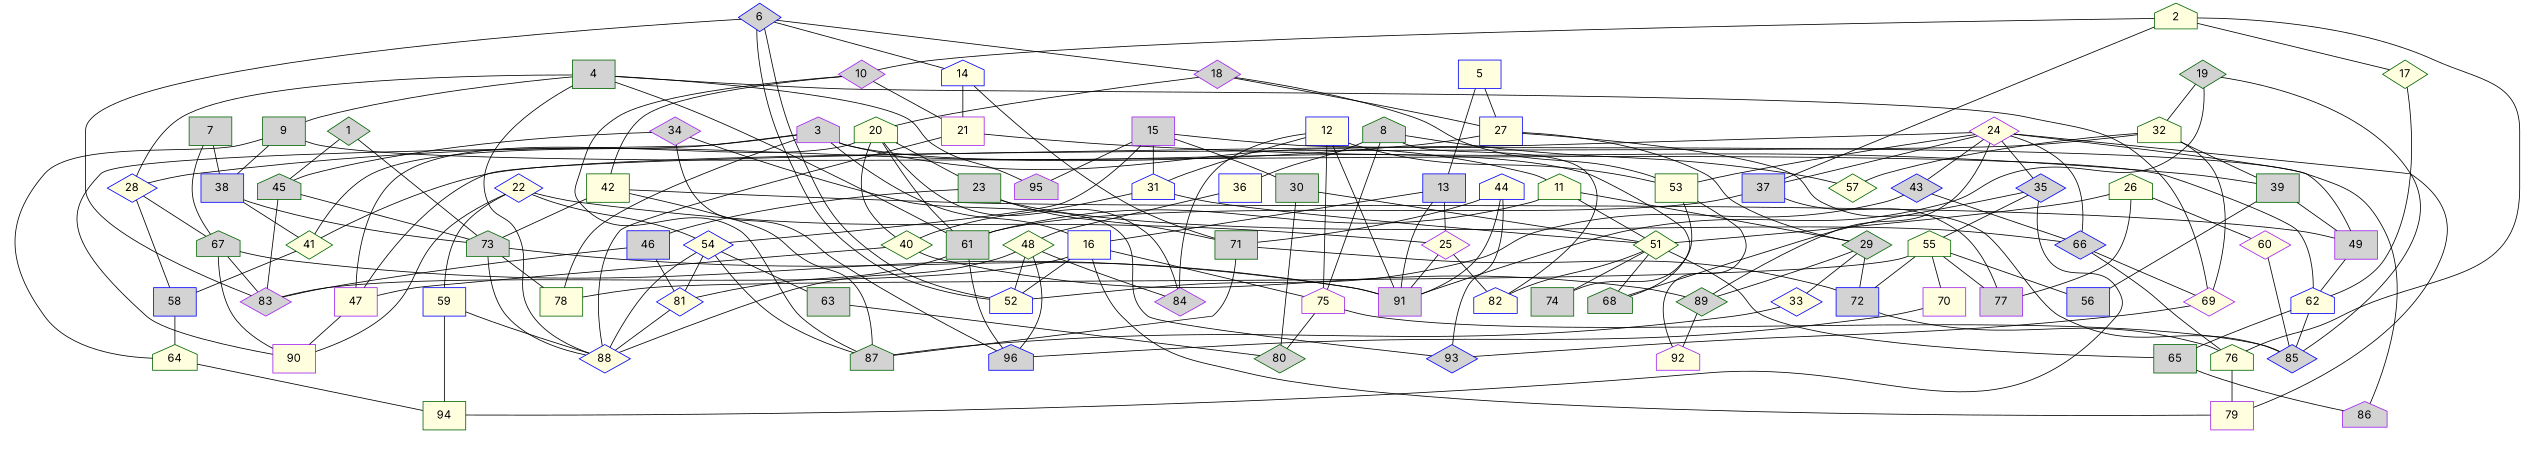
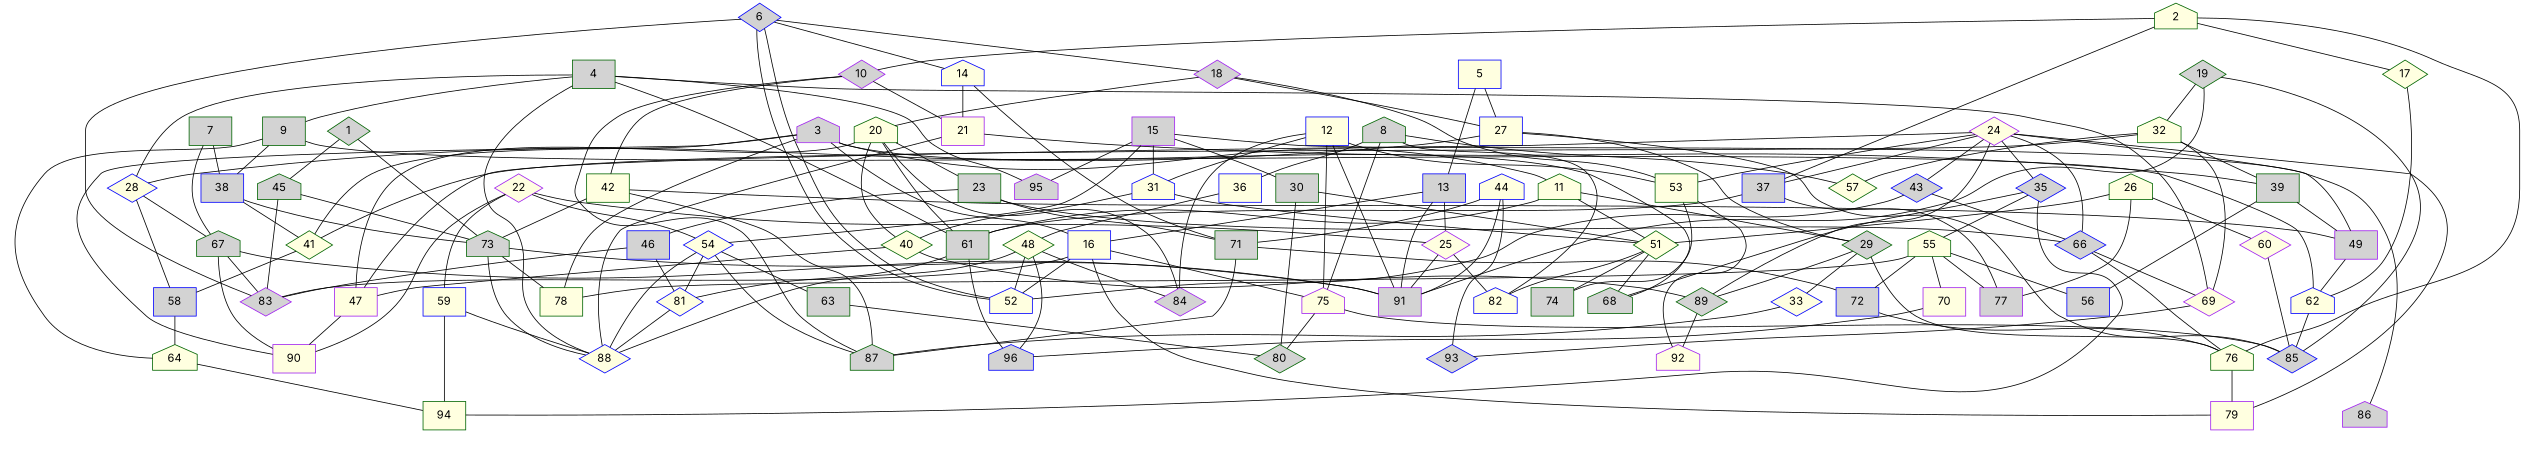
node "34": removed
node "22": color blue -> purple
edge "29" -- "72": now "29" -- "76"
node "65": removed
